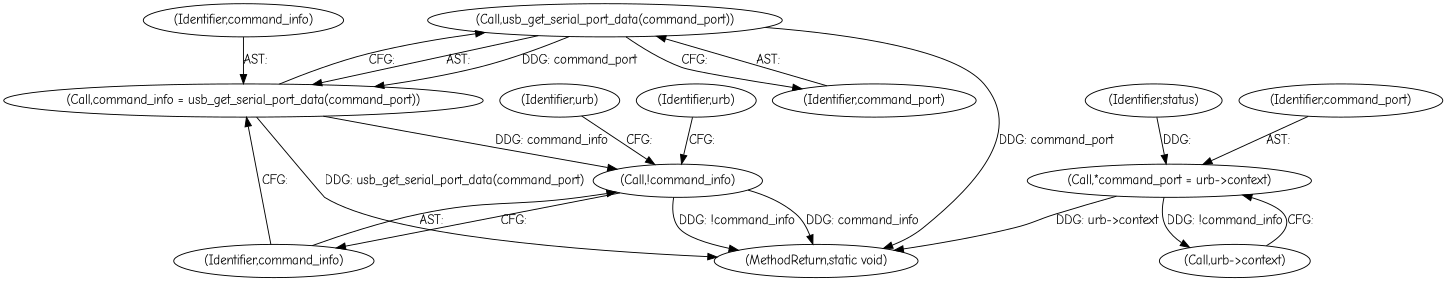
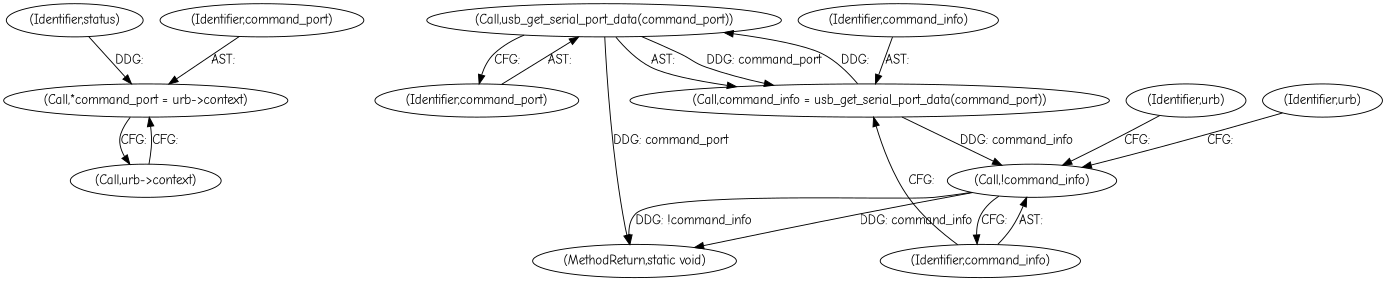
edge "(Call,command_info = usb_get_serial_port_data(command_port))" -> "(Call,usb_get_serial_port_data(command_port))": label "CFG: " -> "DDG: "
edge "(Call,*command_port = urb->context)" -> "(Call,urb->context)": label "DDG: !command_info" -> "CFG: "
edge "(Call,*command_port = urb->context)" -> "(MethodReturn,static void)": removed, label "DDG: urb->context"
edge "(Call,command_info = usb_get_serial_port_data(command_port))" -> "(MethodReturn,static void)": removed, label "DDG: usb_get_serial_port_data(command_port)"
